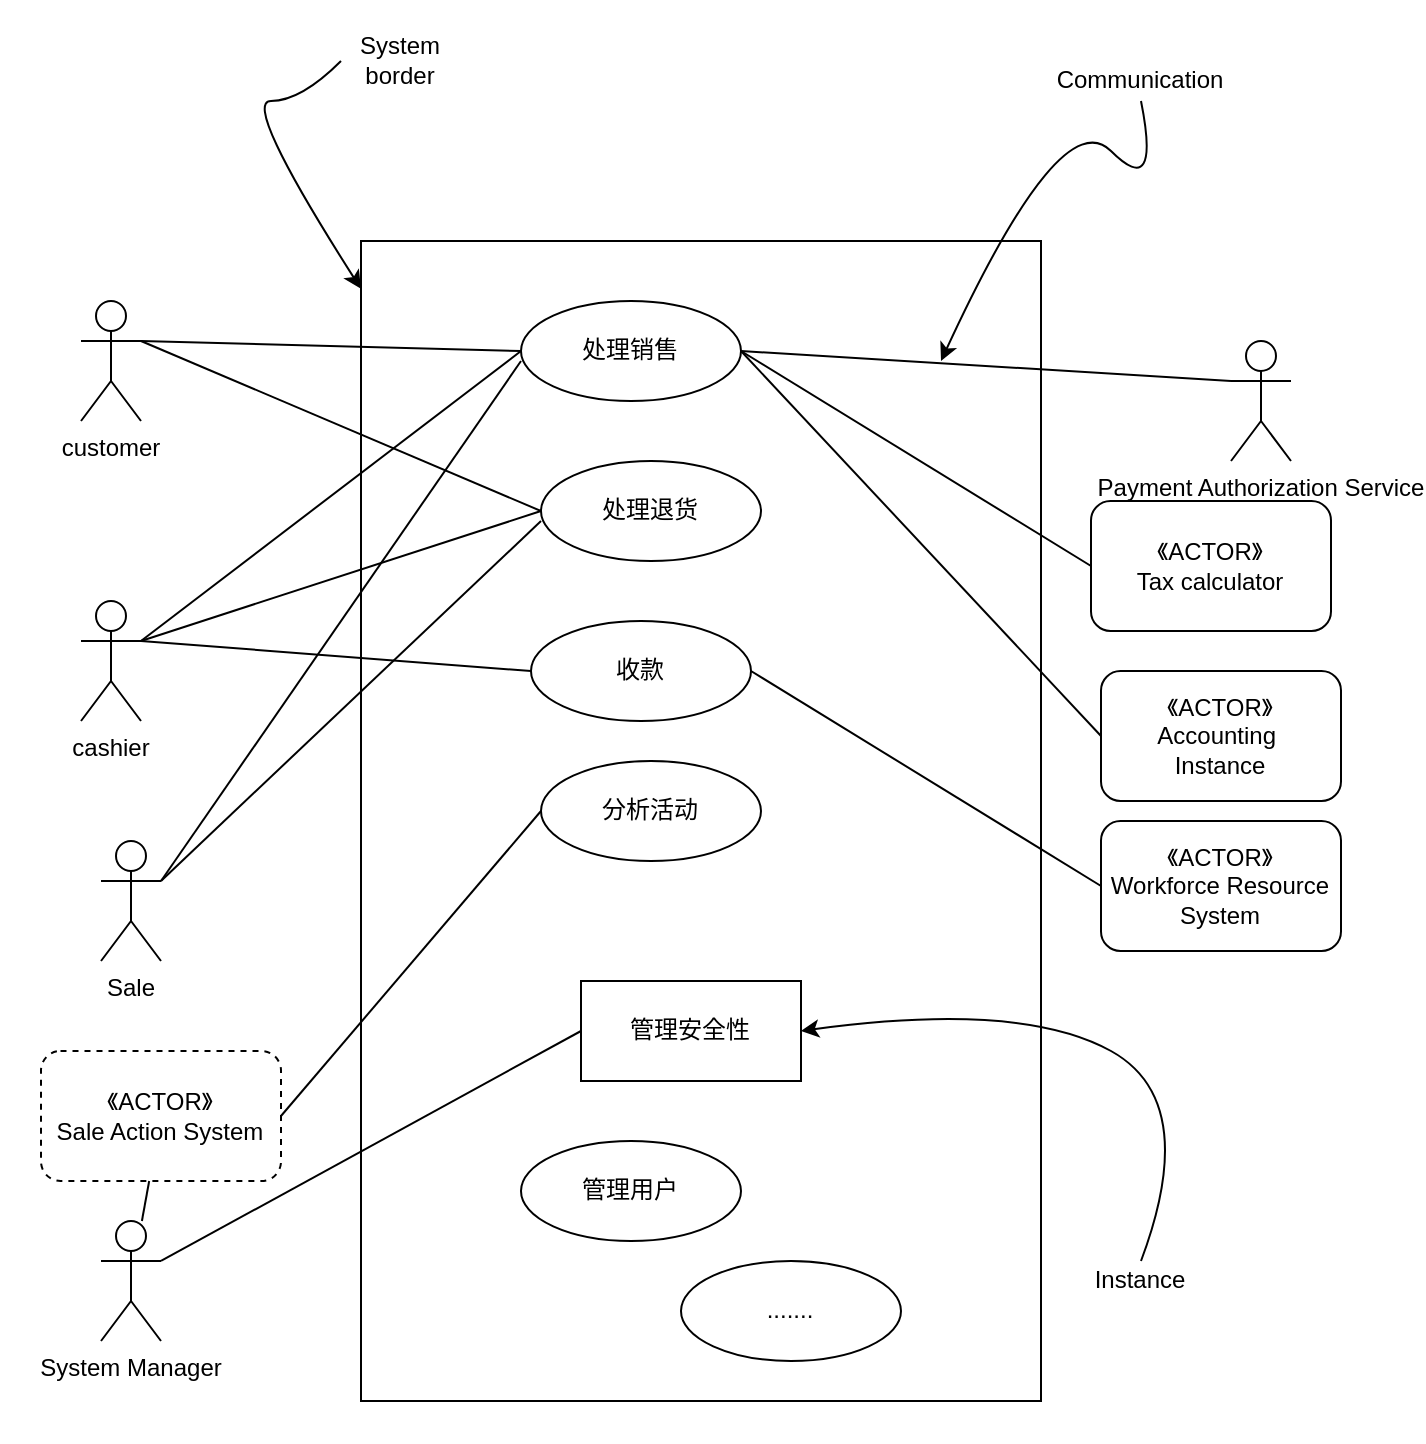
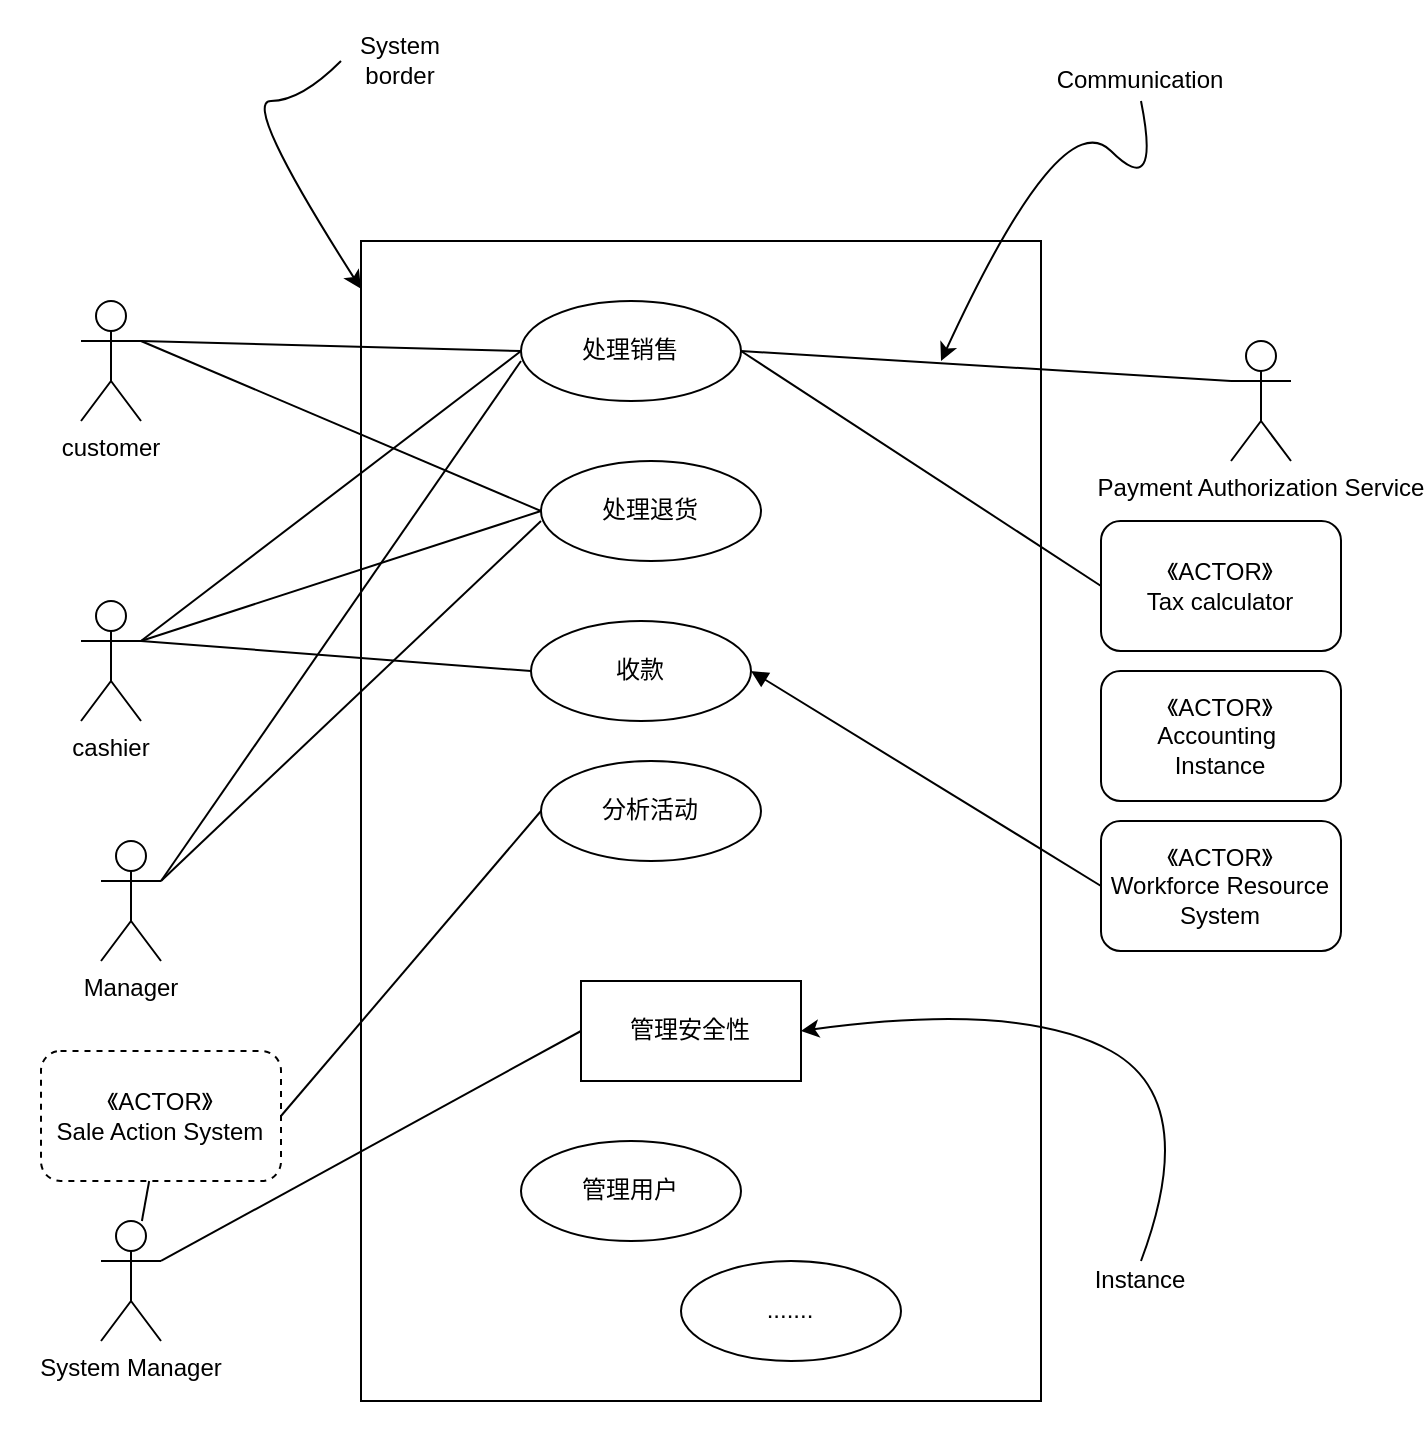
edge "处理销售" -- "《ACTOR》 Accounting Instance": removed
node "《ACTOR》 Tax calculator": moved (1211, 566) -> (1221, 586)
edge "收款" -- "《ACTOR》 Workforce Resource System": arrowhead none -> block
node "Sale": label "Sale" -> "Manager"
